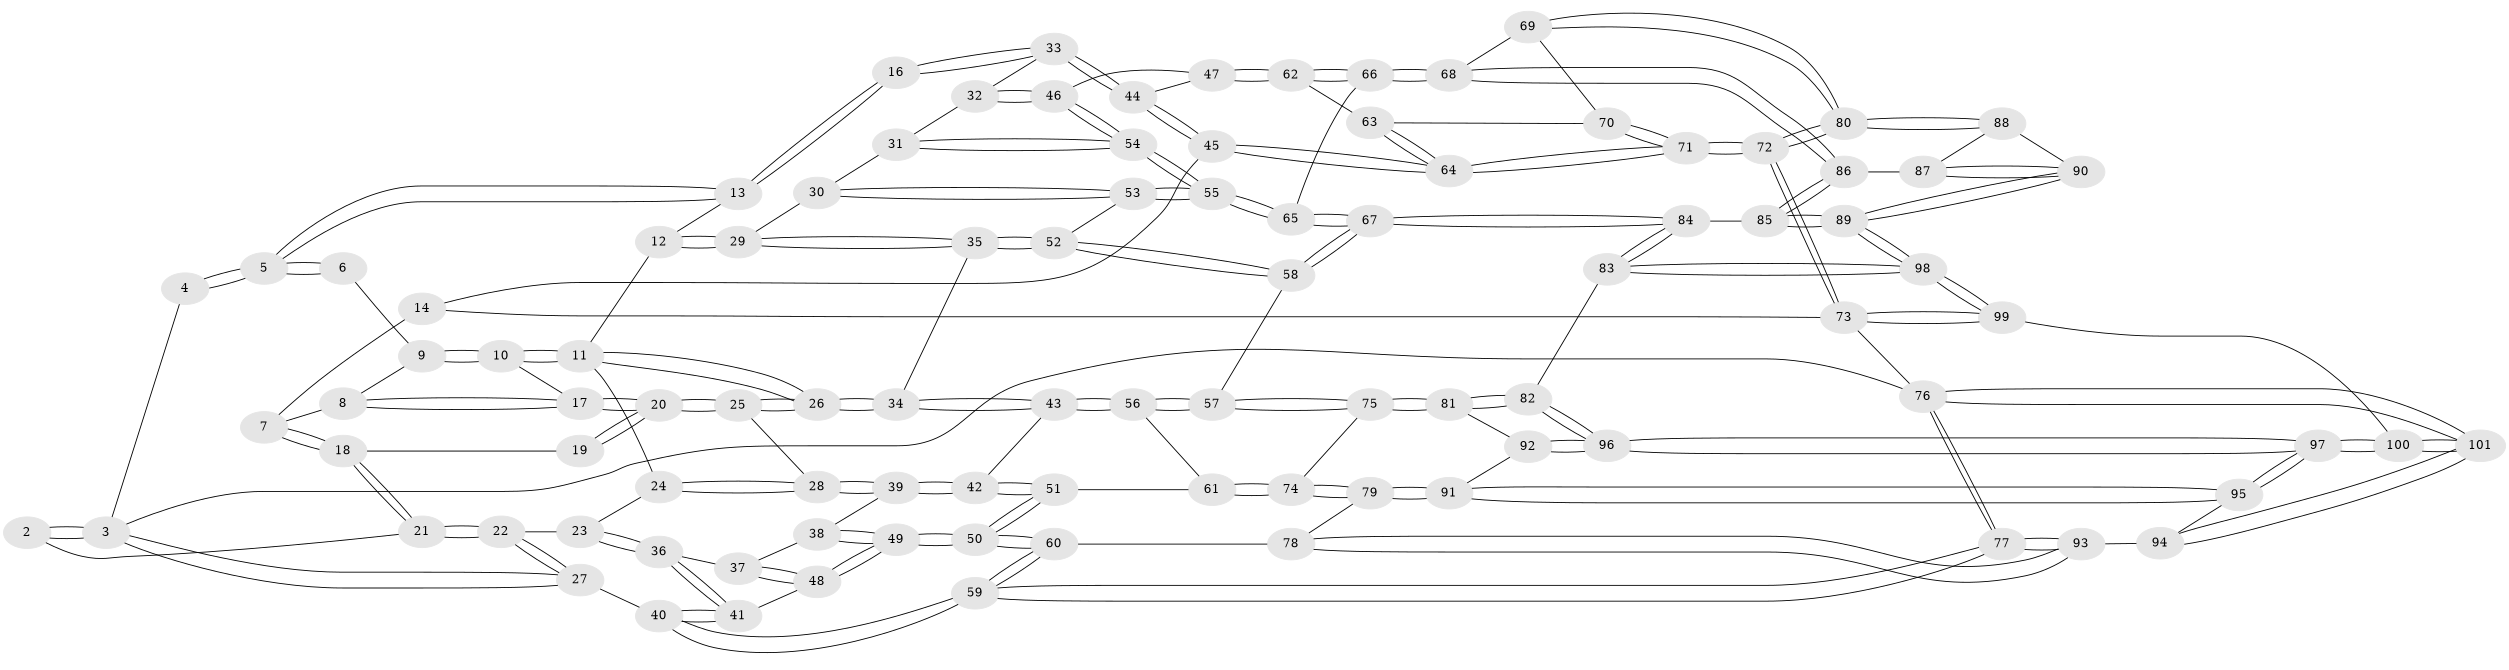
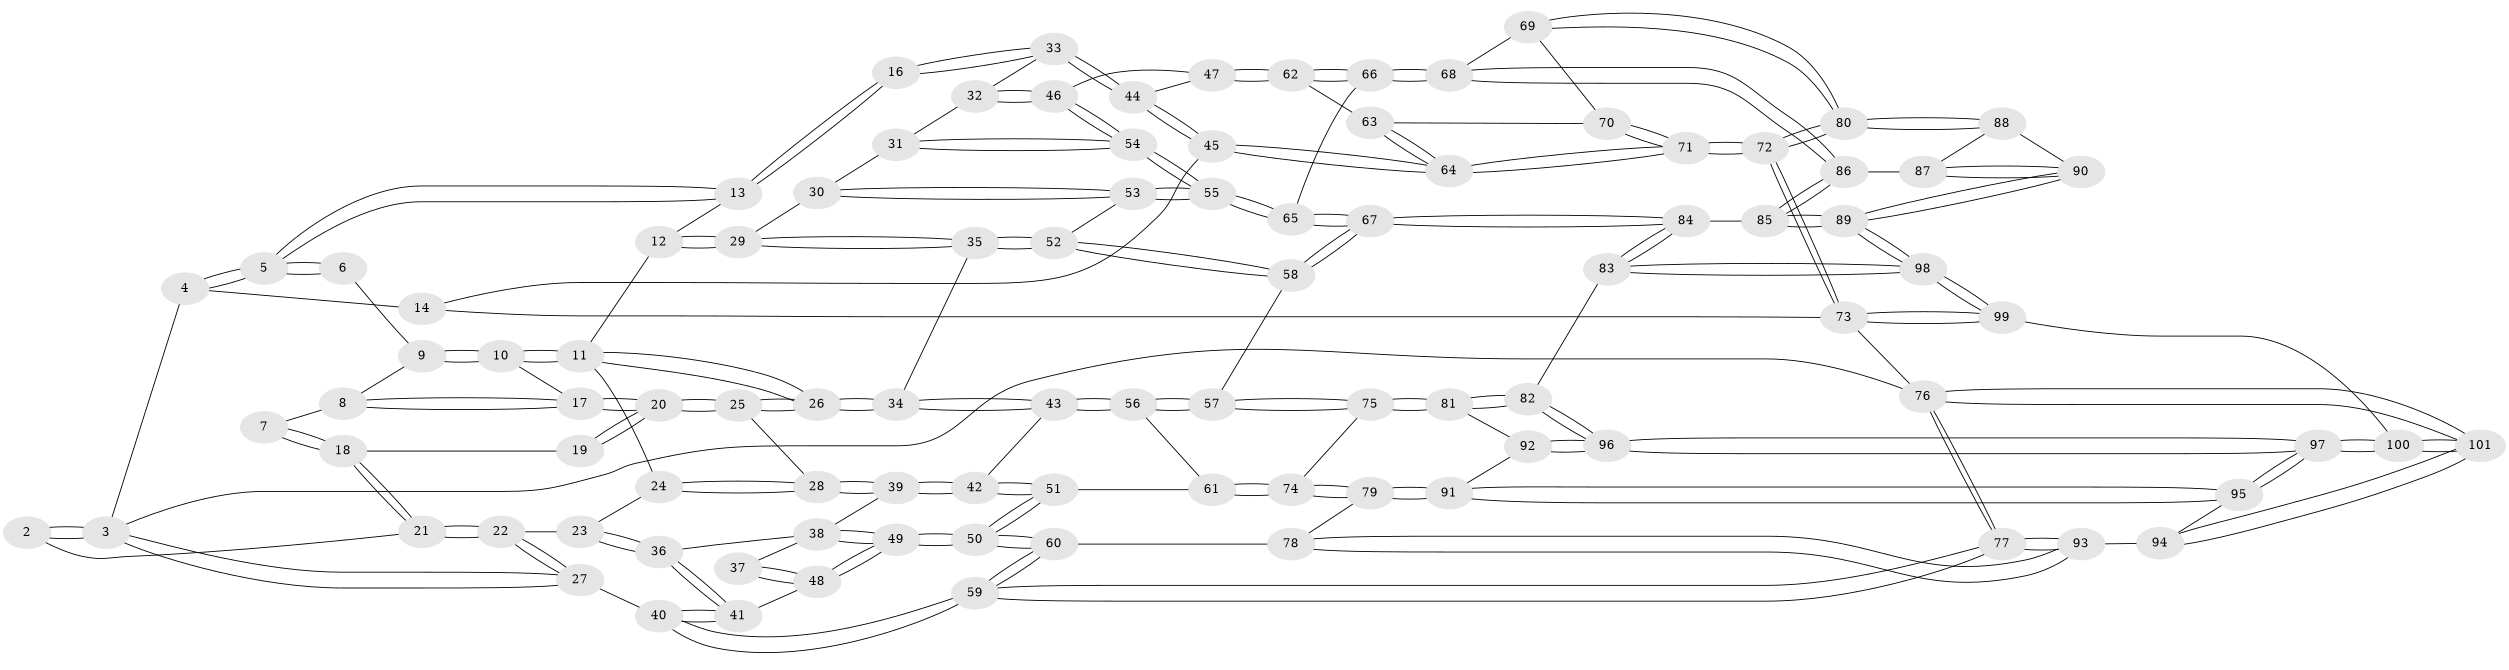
edge "14" -- "7": now "14" -- "4"
edge "36" -- "37": now "36" -- "38"
